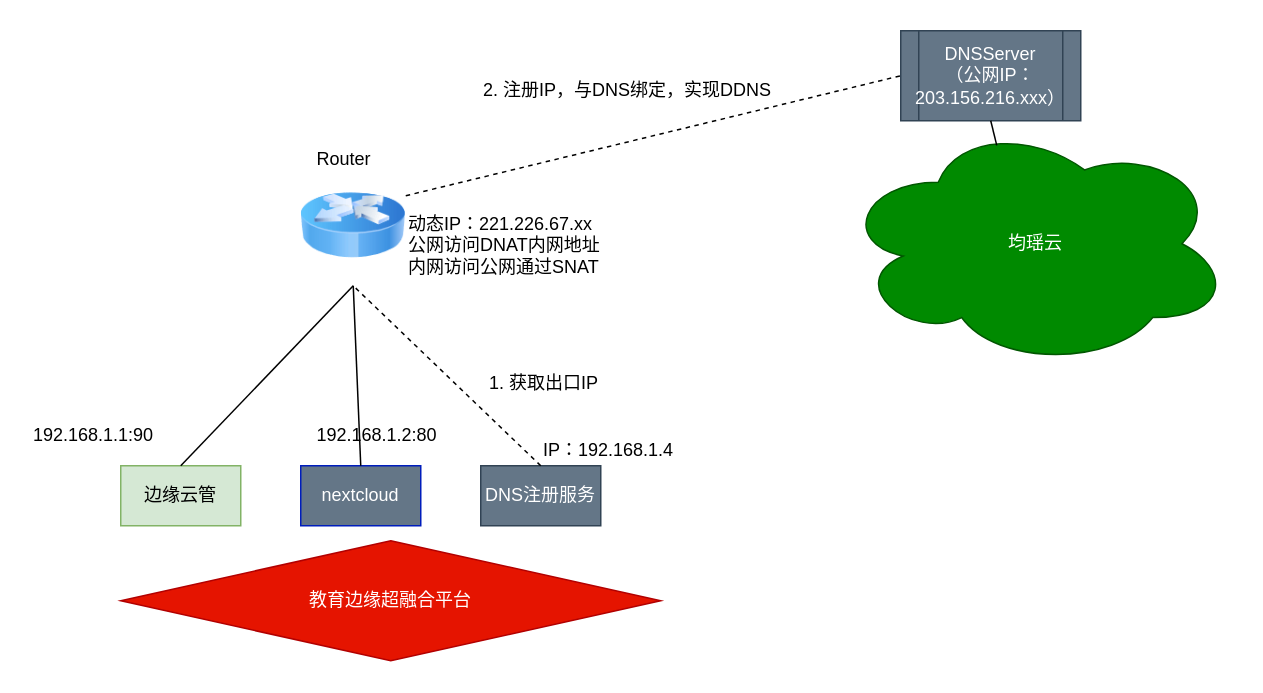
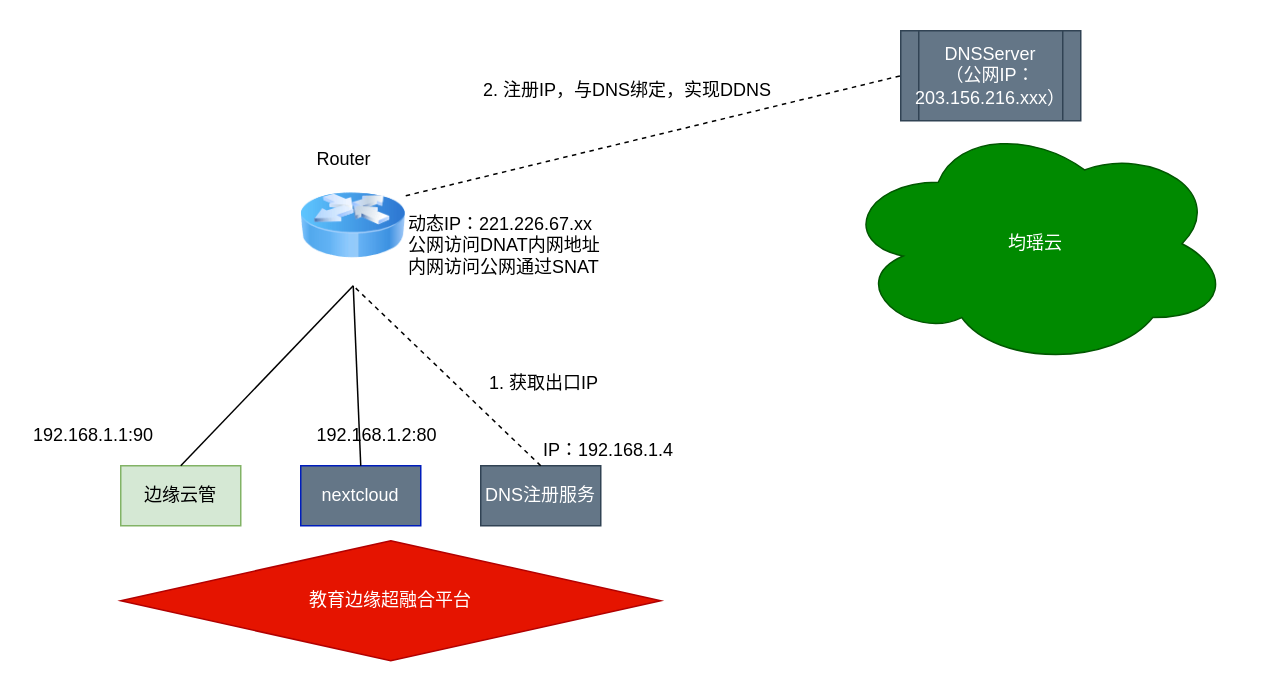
edge "DNSServer （公网IP：203.156.216.xxx）" -- "均瑶云": removed
